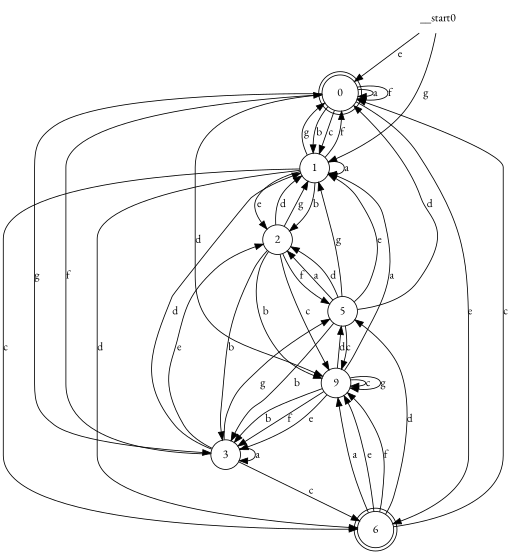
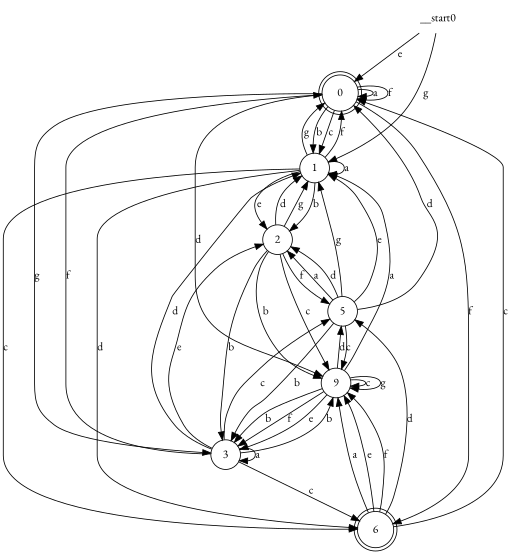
edge "0" -> "6": label "e" -> "f"
edge "3" -> "5": label "g" -> "c"
edge "3" -> "9": added, label "b"
